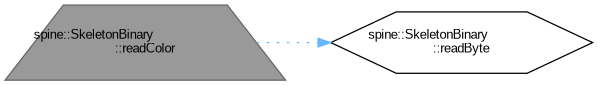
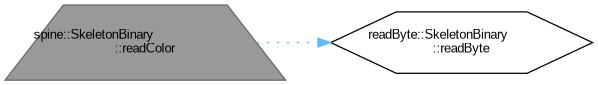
node "spine::SkeletonBinary ::readByte": label "spine::SkeletonBinary ::readByte" -> "readByte::SkeletonBinary ::readByte"
